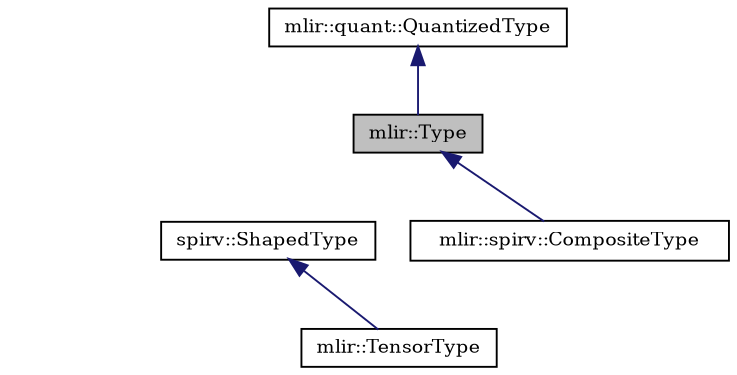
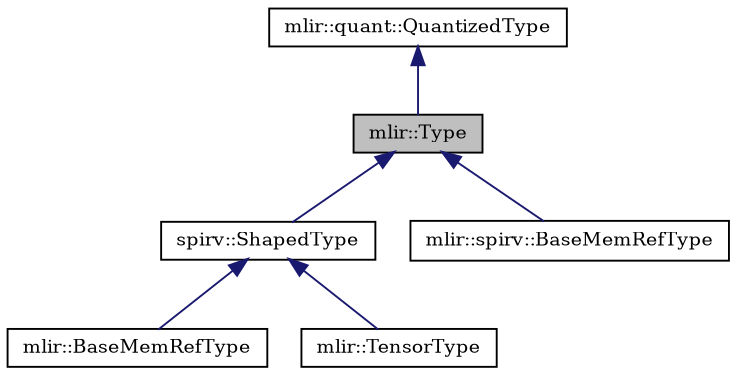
edge "spirv::ShapedType" -> "mlir::Type": added
node "mlir::spirv::CompositeType": label "mlir::spirv::CompositeType" -> "mlir::spirv::BaseMemRefType"
node "mlir::BaseMemRefType": added
